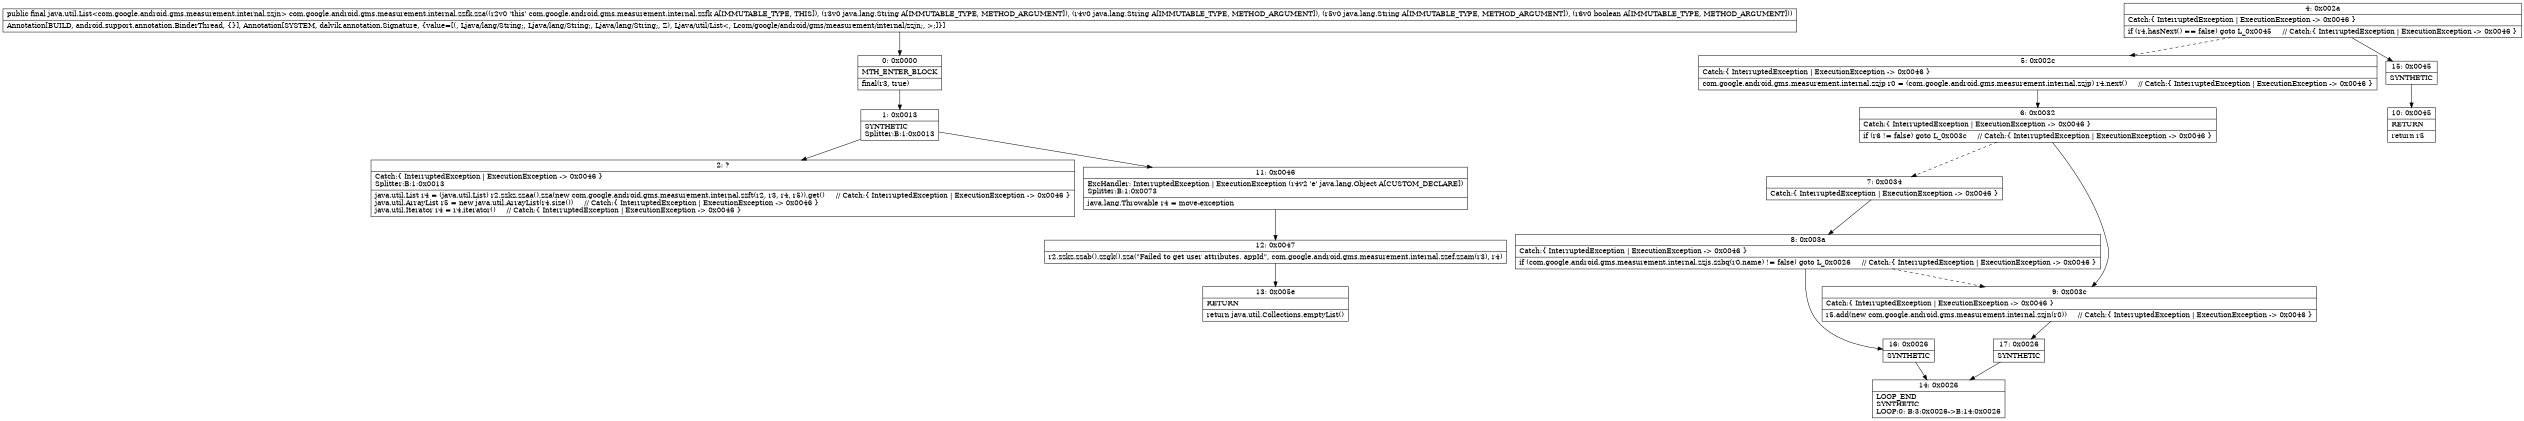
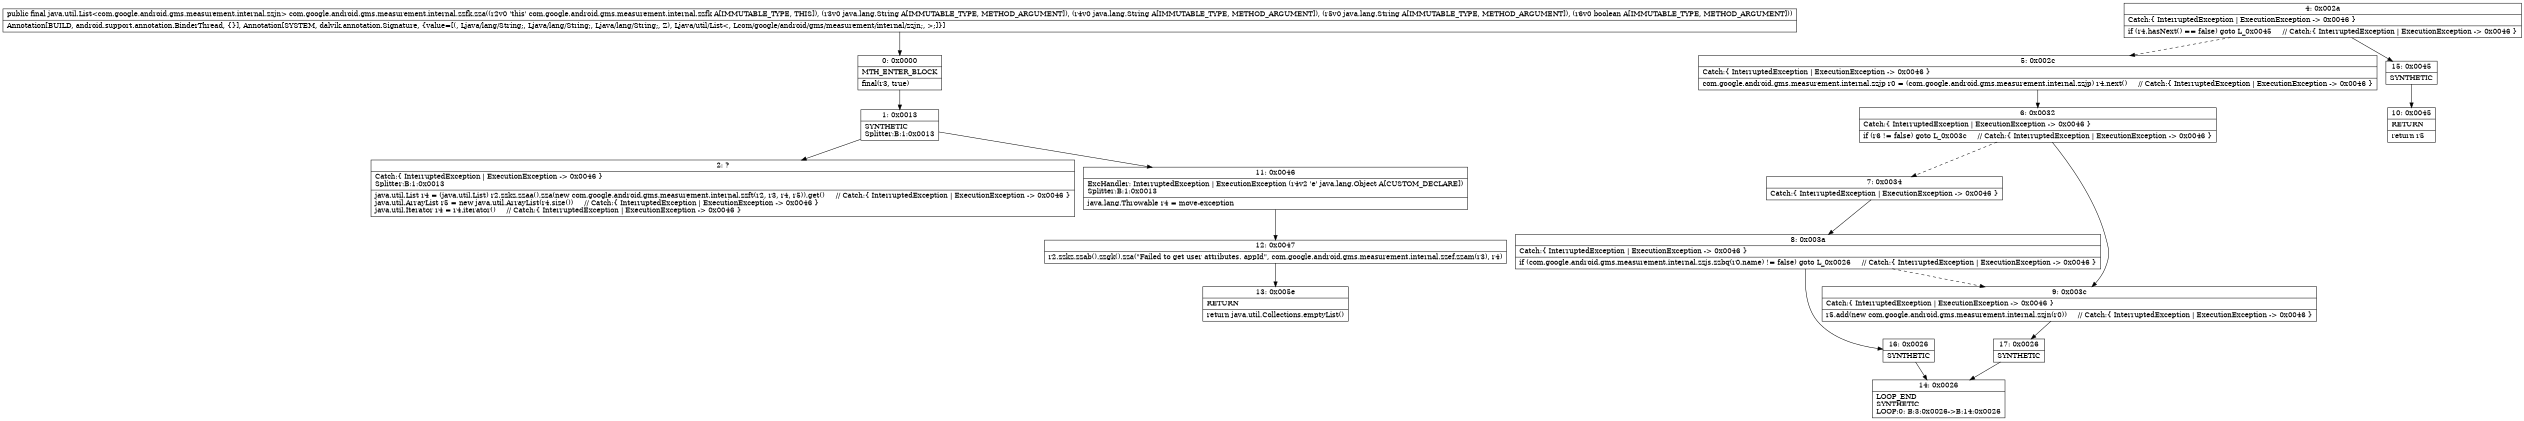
node "11: 0x0046": text "Splitter:B:1:0x0073" -> "Splitter:B:1:0x0013"
